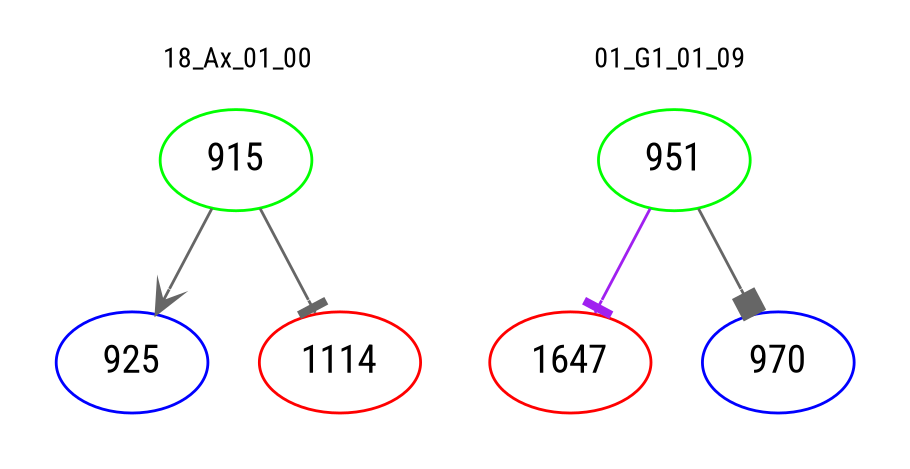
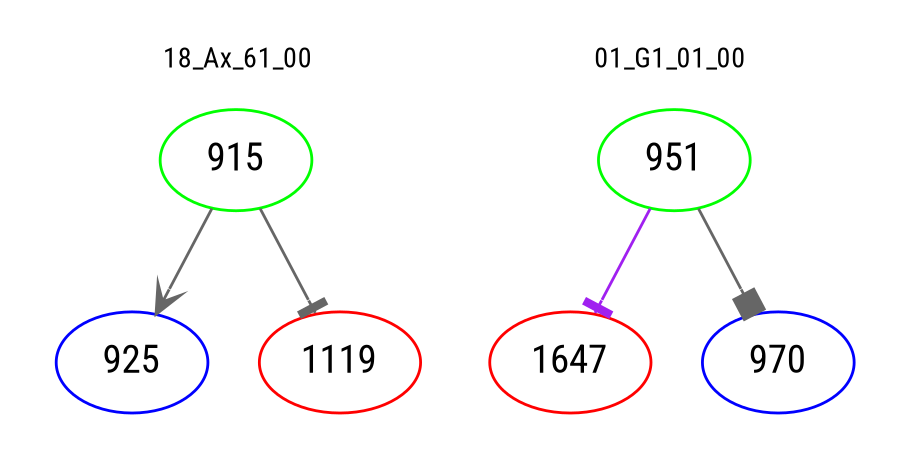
cluster "18_Ax_01_00": label "18_Ax_01_00" -> "18_Ax_61_00"
cluster "01_G1_01_09": label "01_G1_01_09" -> "01_G1_01_00"
node "1114": label "1114" -> "1119"
